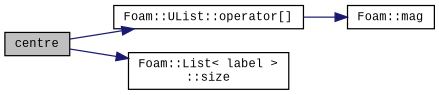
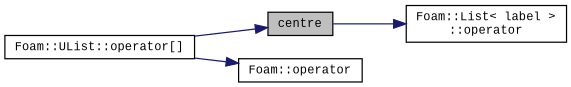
node "Foam::mag": label "Foam::mag" -> "Foam::operator"
edge "centre" -> "Foam::UList::operator[]": reversed
node "Foam::List< label > ::size": label "Foam::List< label > ::size" -> "Foam::List< label > ::operator"
